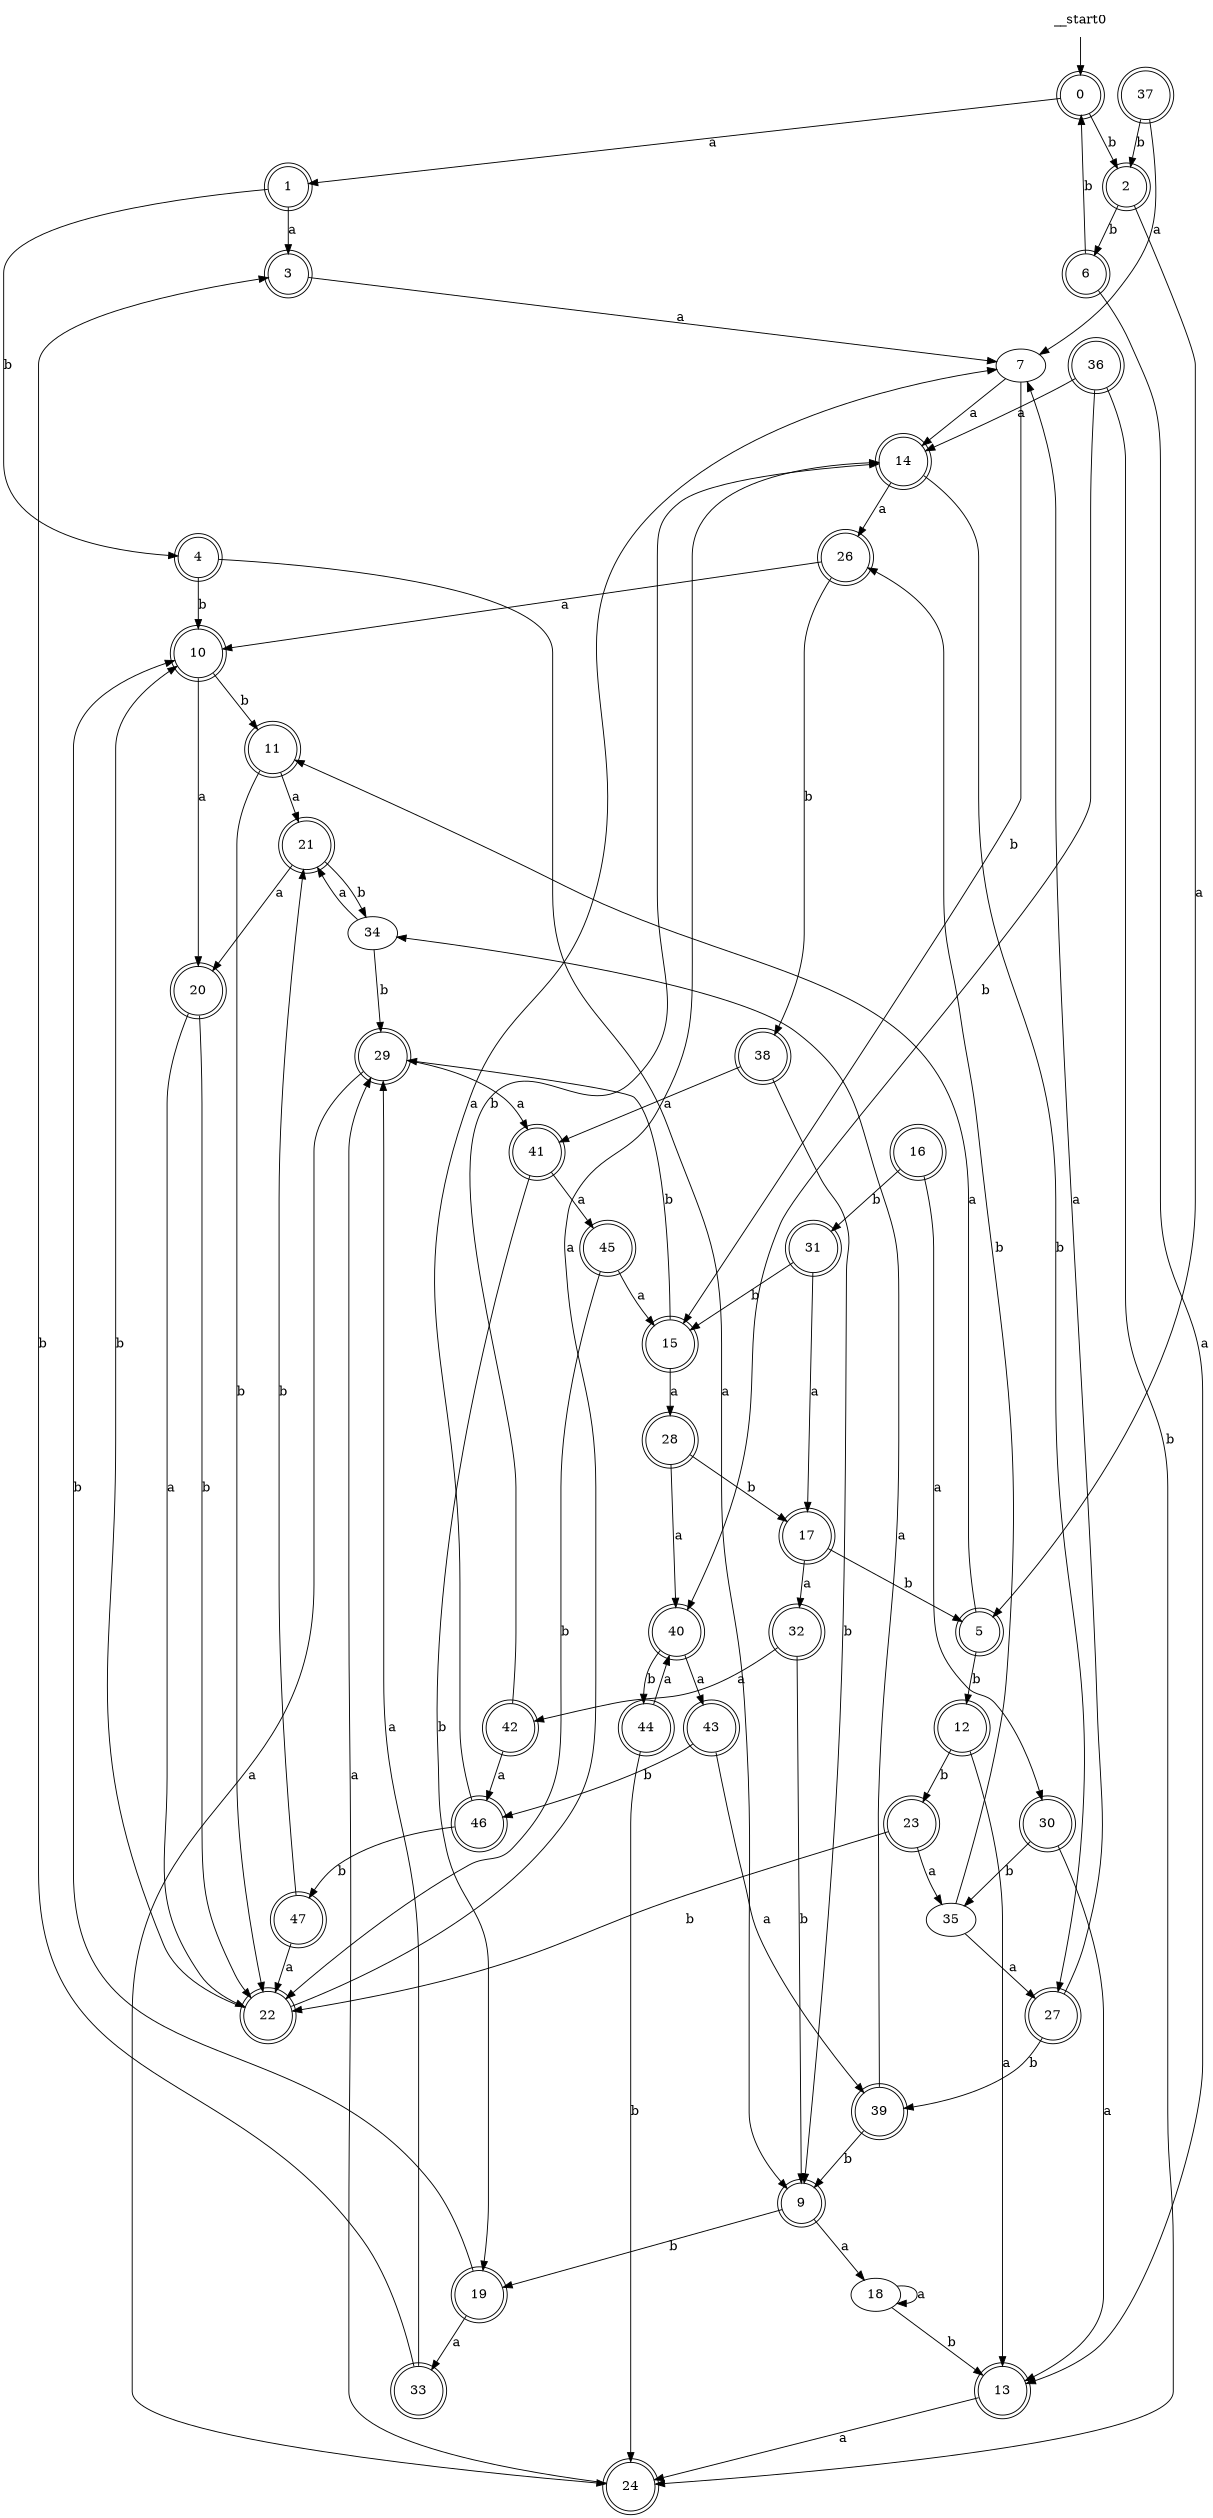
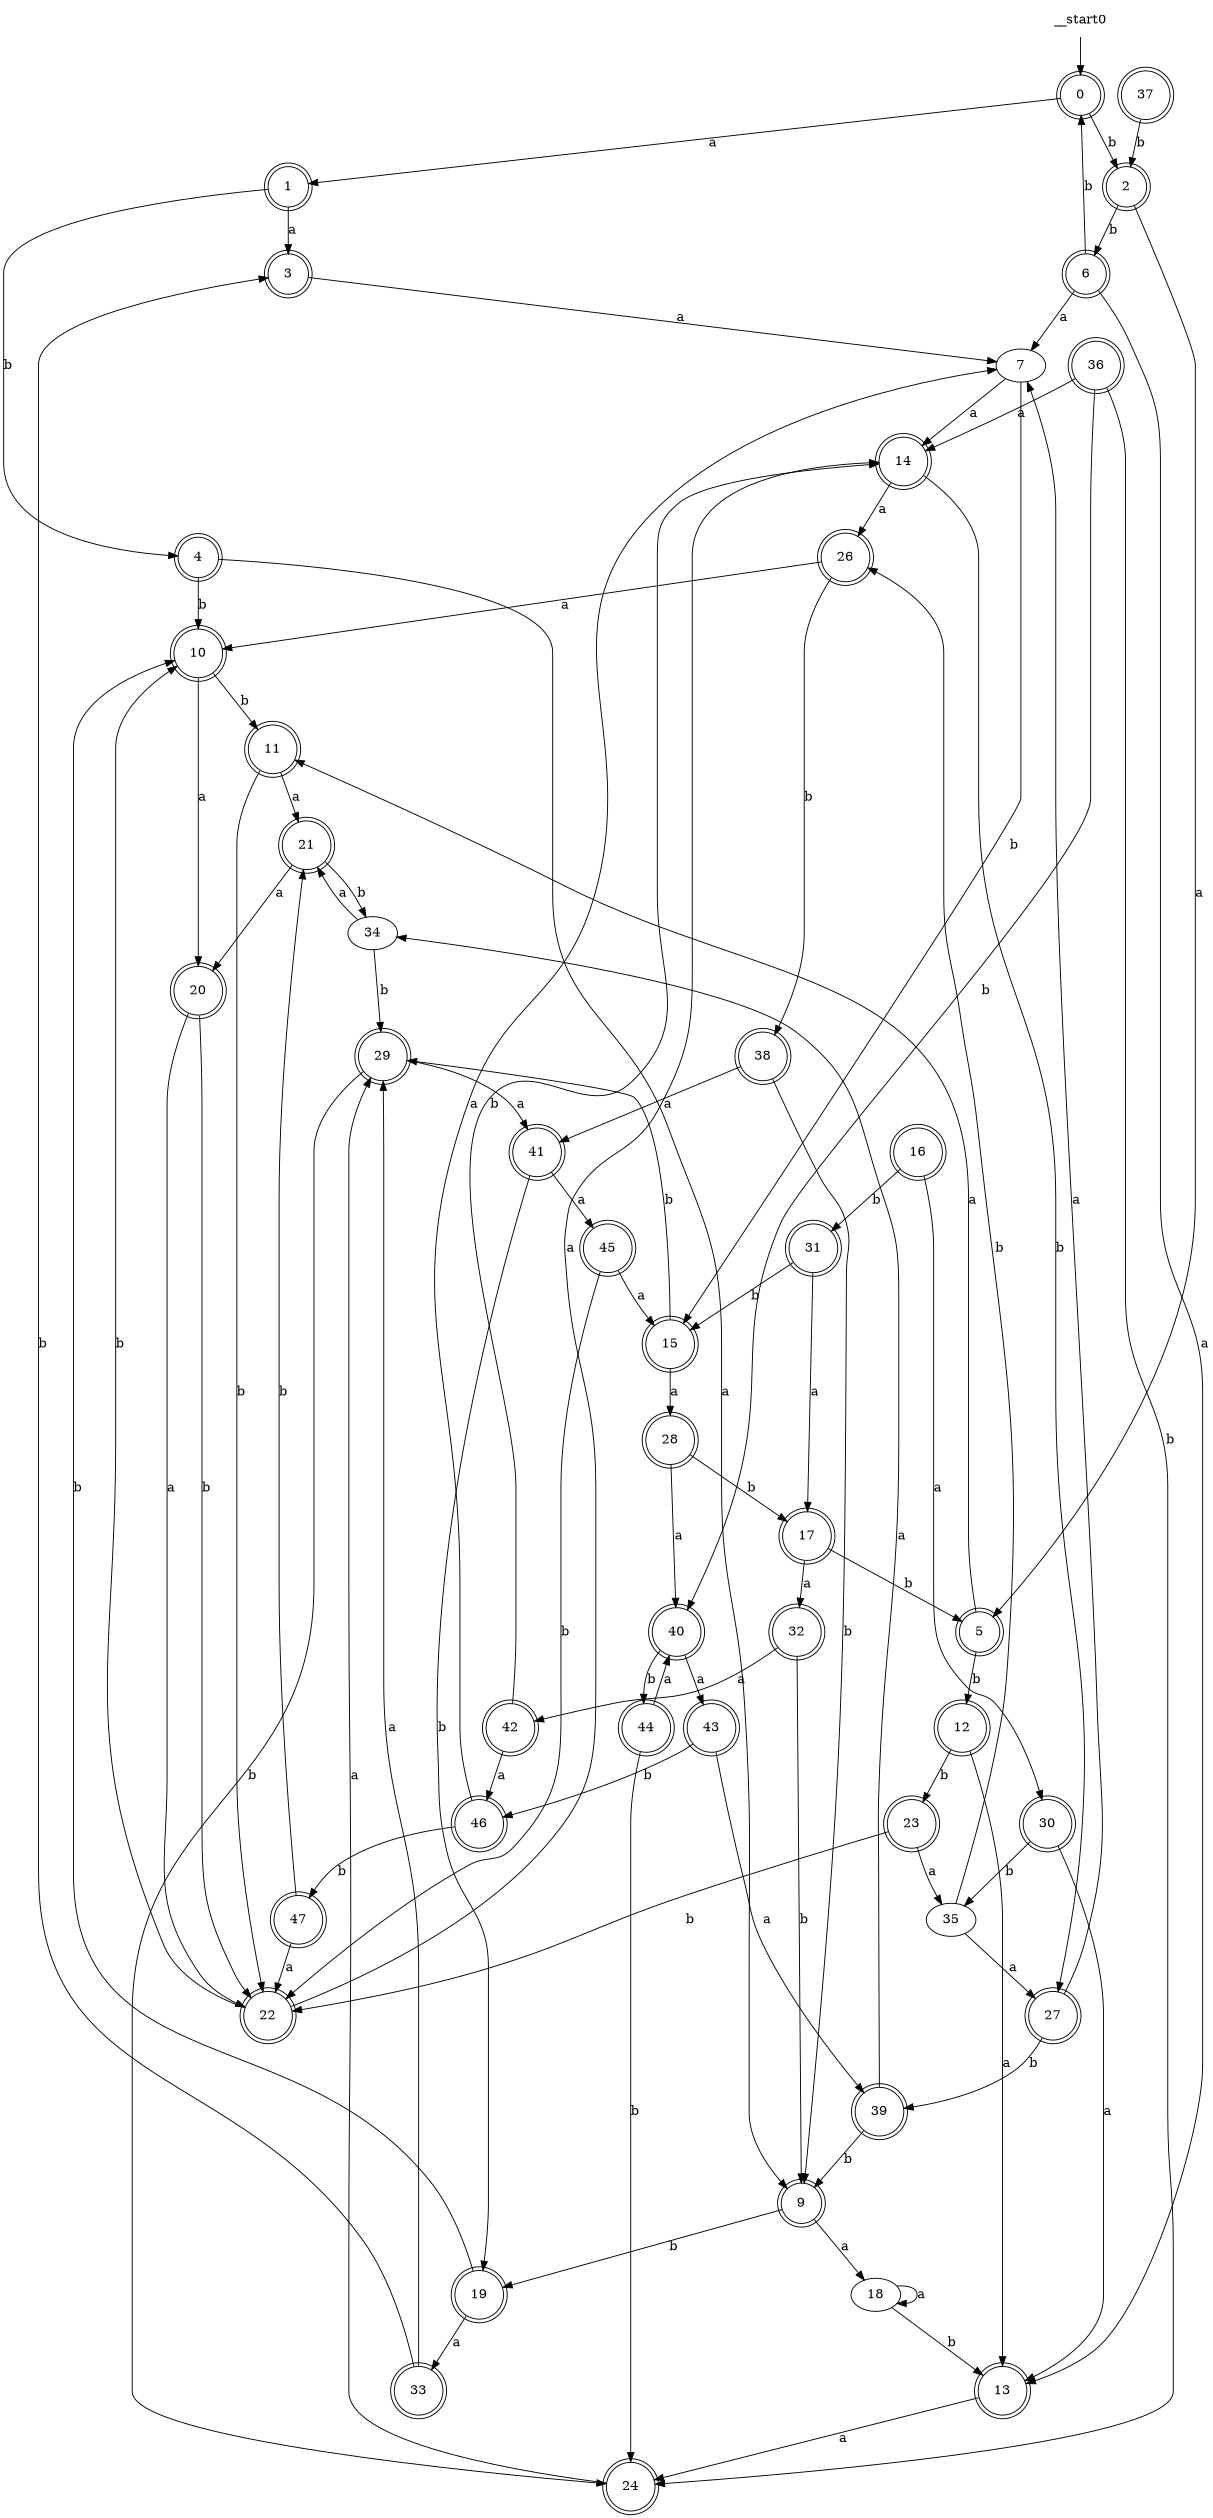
edge "37" -> "7": now "6" -> "7"
edge "29" -> "24": label "a" -> "b"
